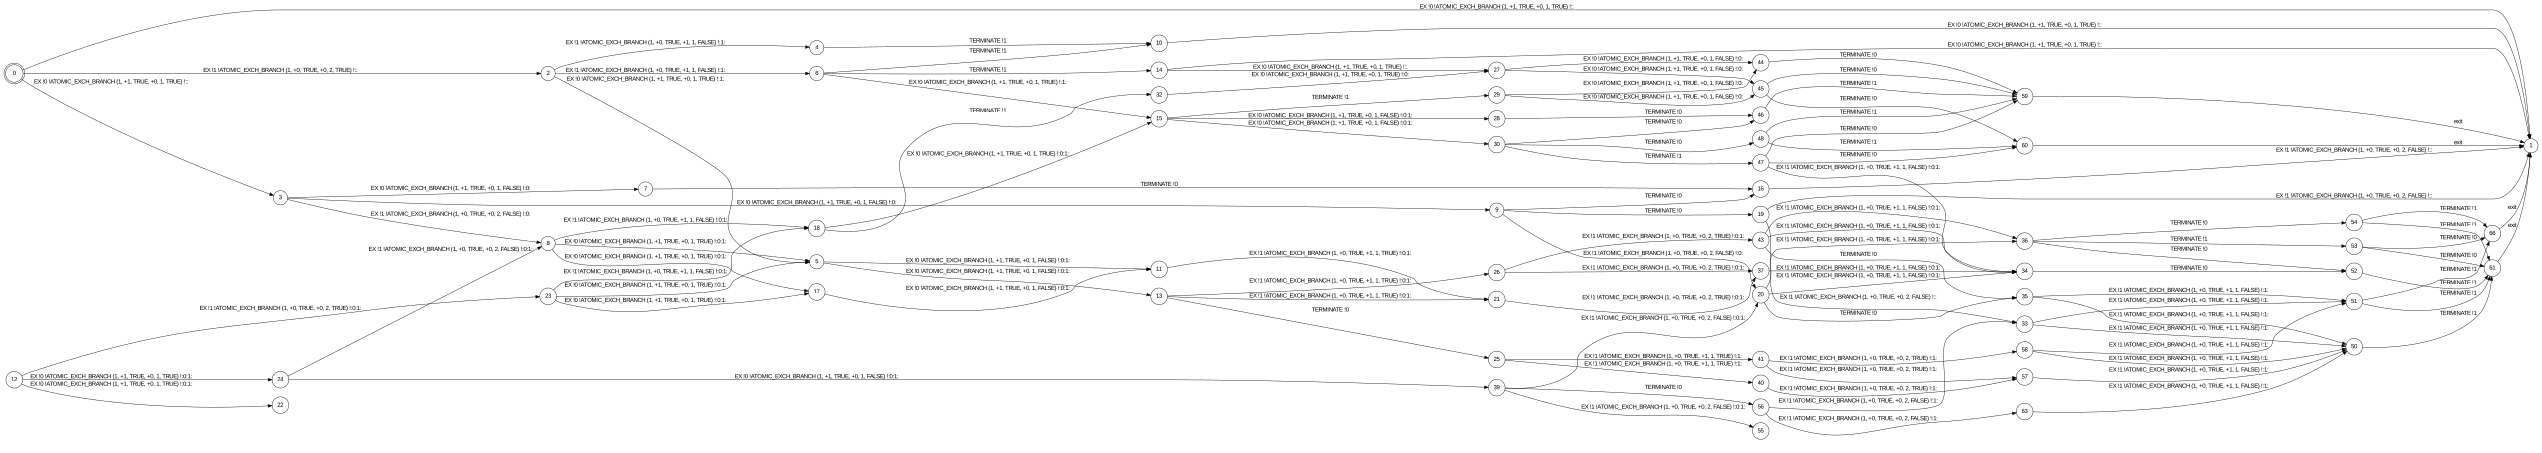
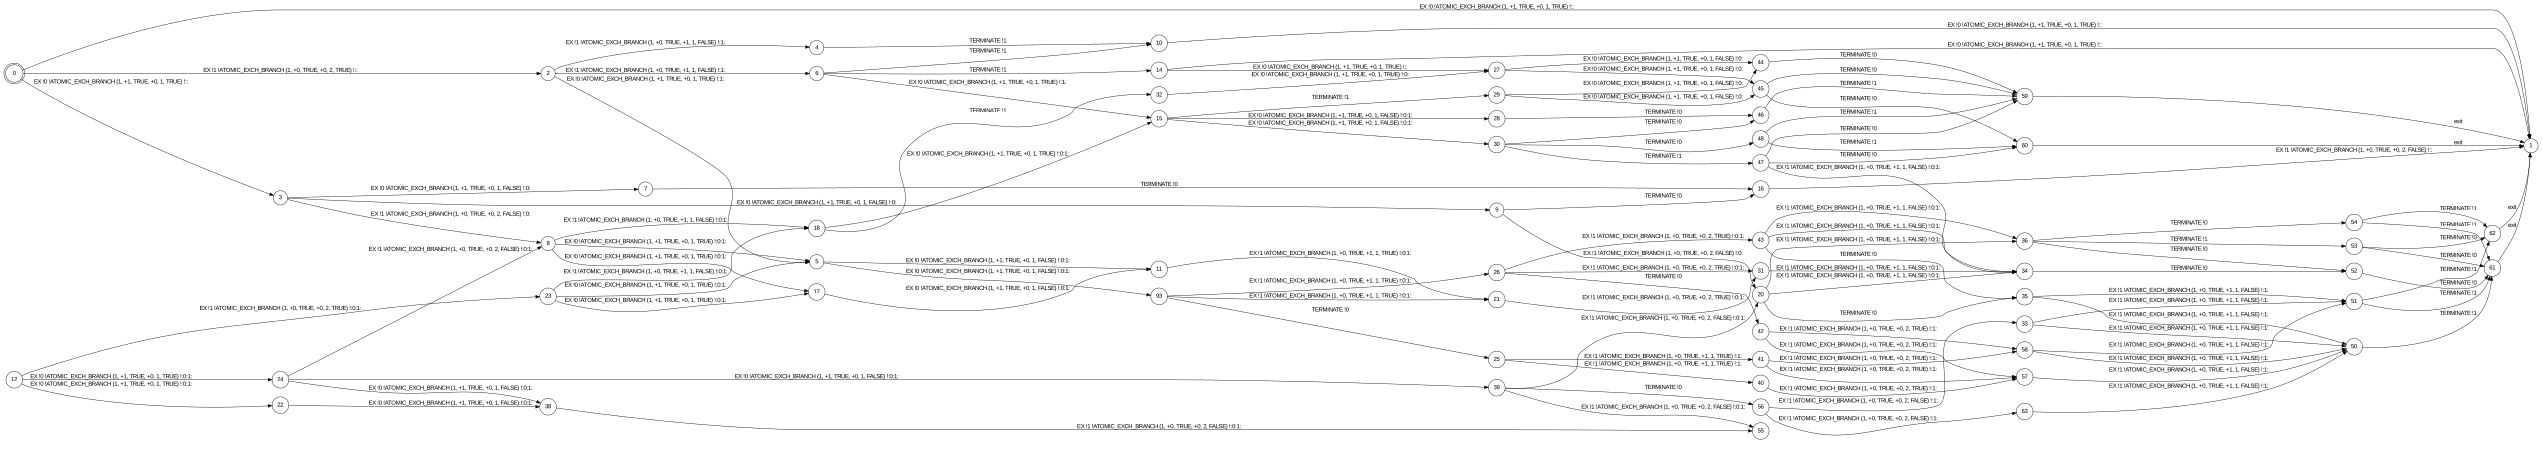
node "19": removed
node "66": label "66" -> "62"
node "37": label "37" -> "31"
edge "52" -> "61": label "TERMINATE !1" -> "TERMINATE !0"
node "13": label "13" -> "93"
node "42": added
node "38": added
